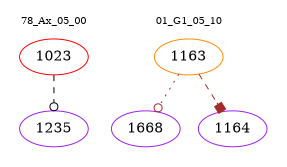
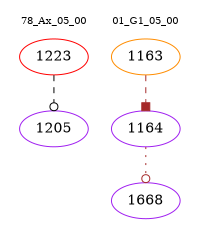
cluster "01_G1_05_10": label "01_G1_05_10" -> "01_G1_05_00"
node "1023": label "1023" -> "1223"
edge "1163" -> "1668": now "1164" -> "1668"
node "1235": label "1235" -> "1205"
